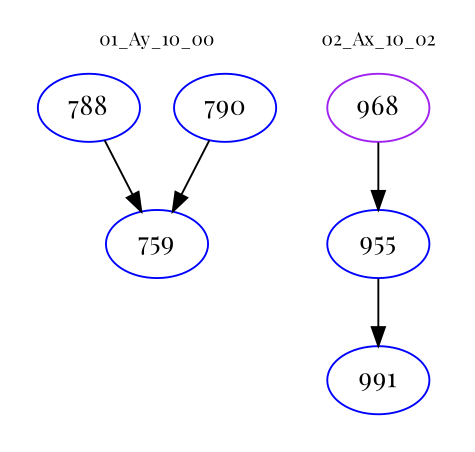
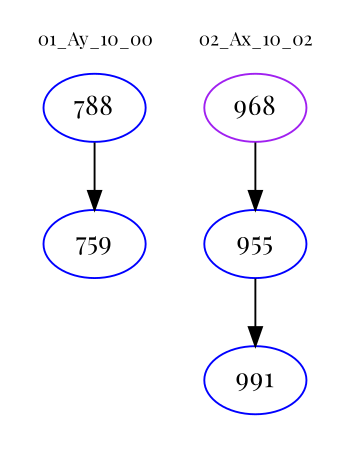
node "790": removed
